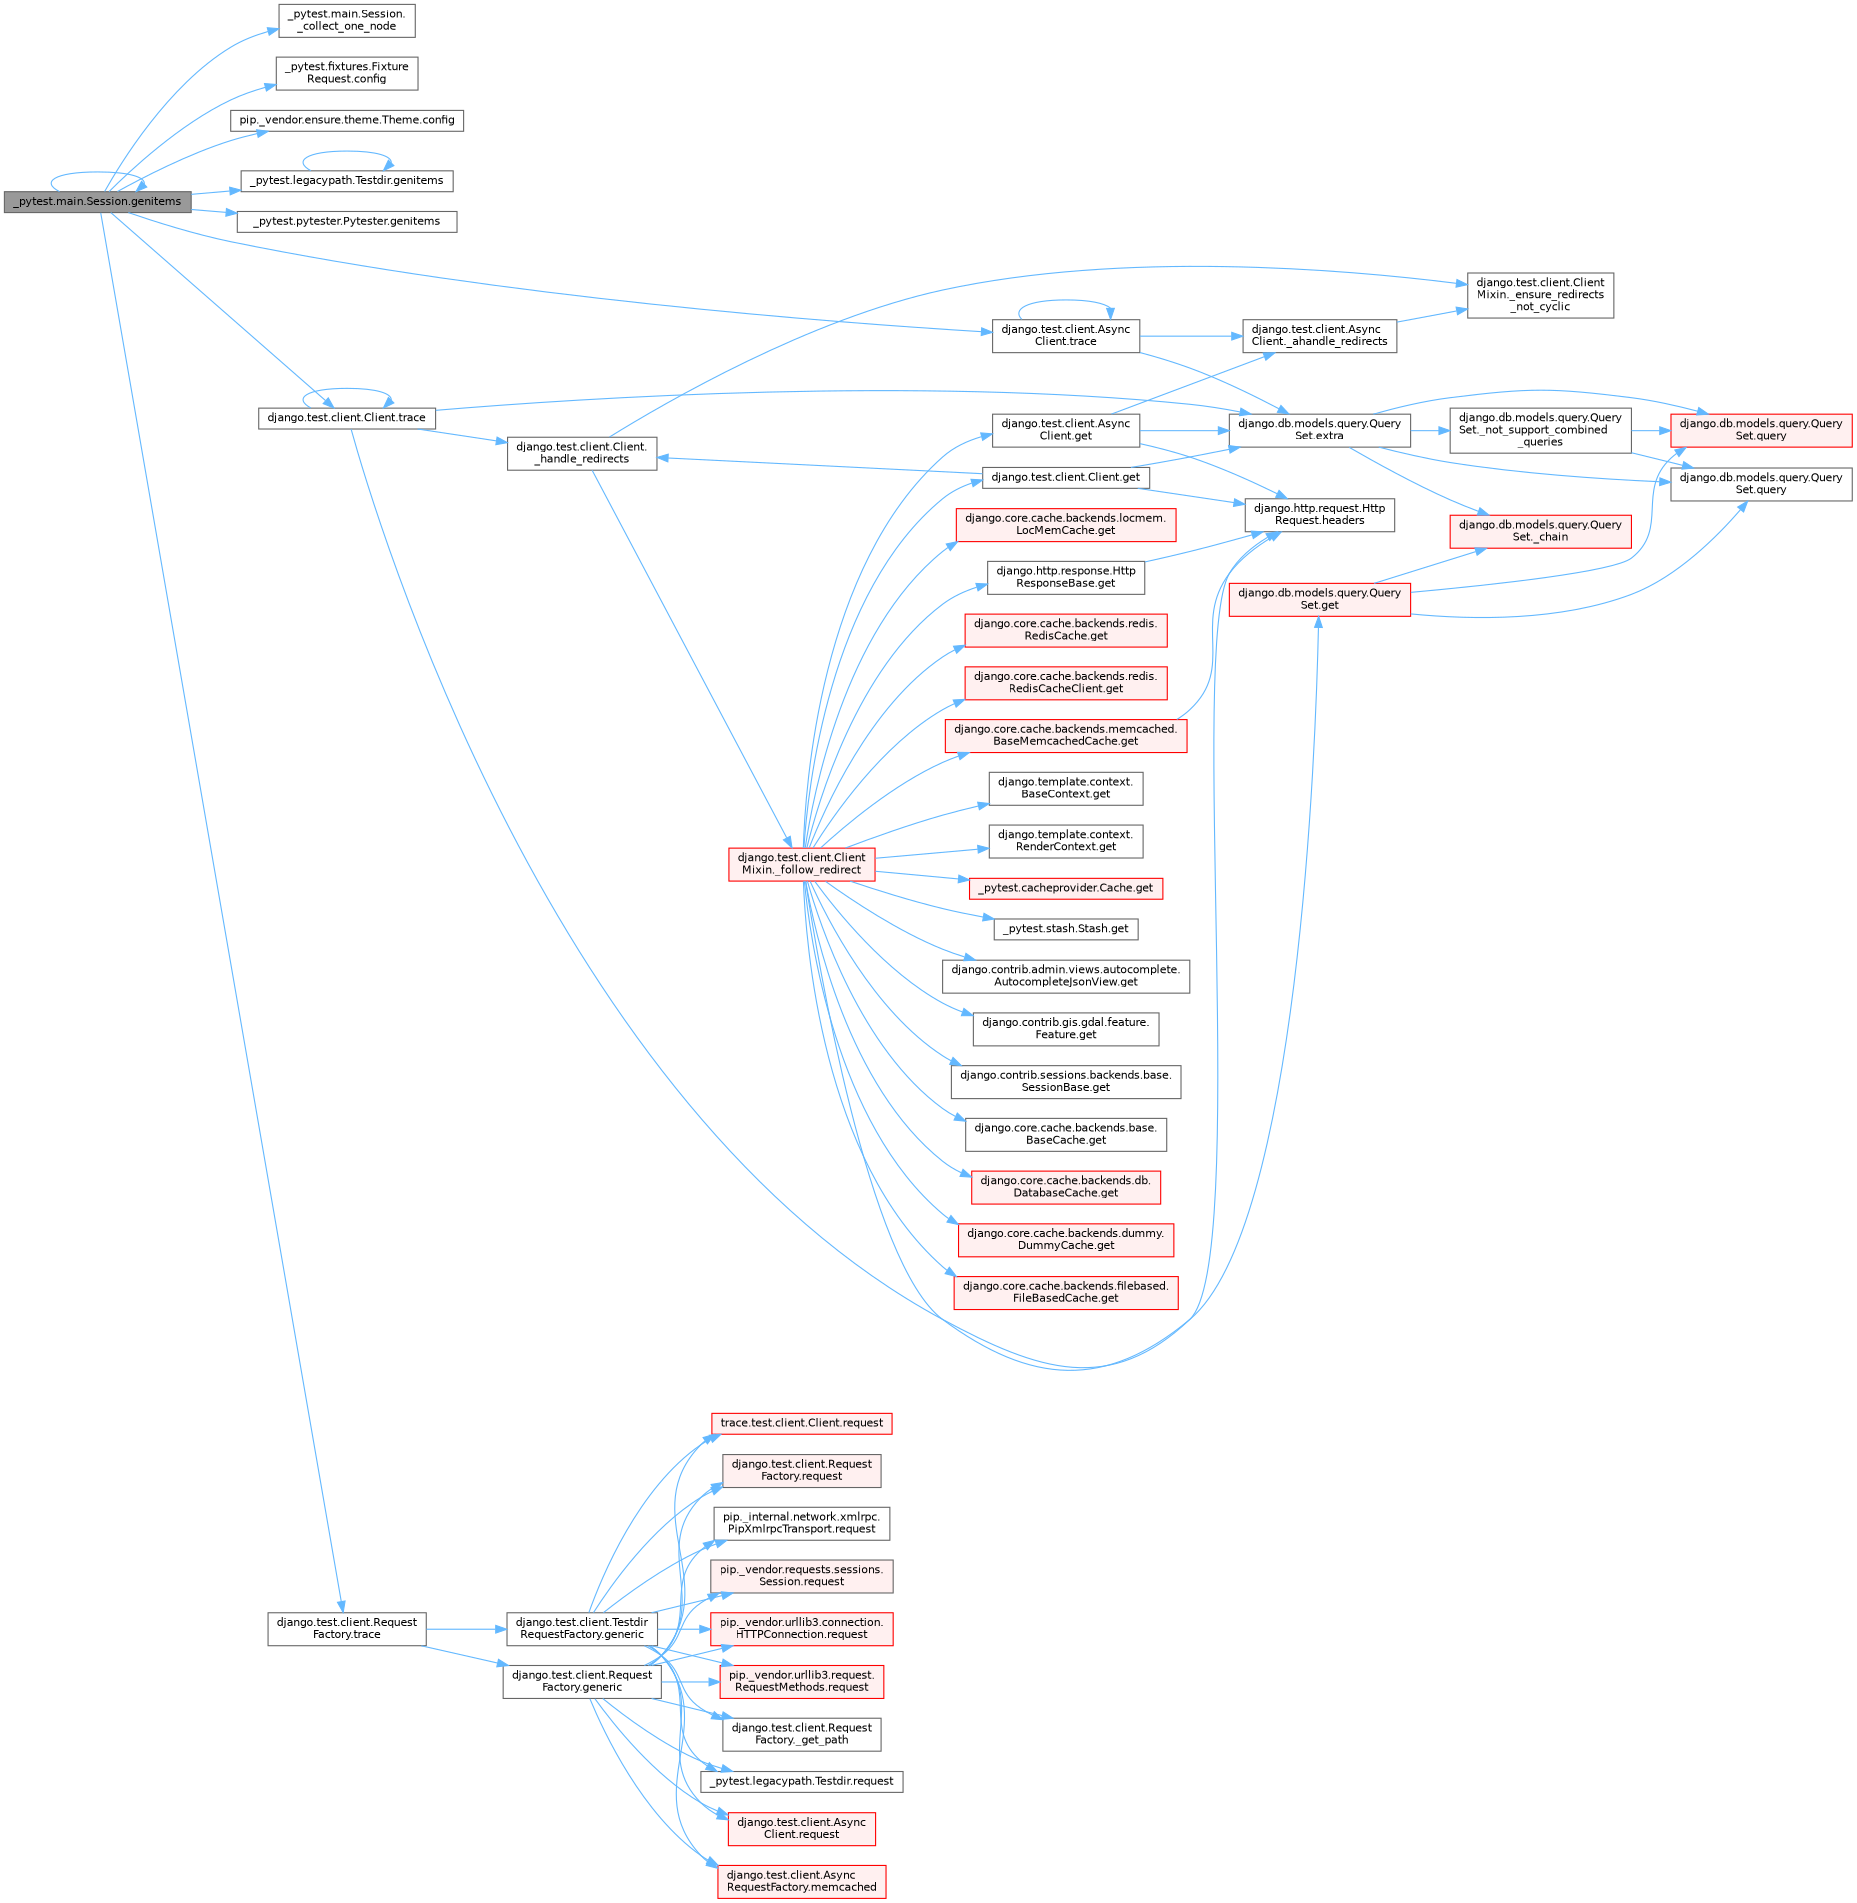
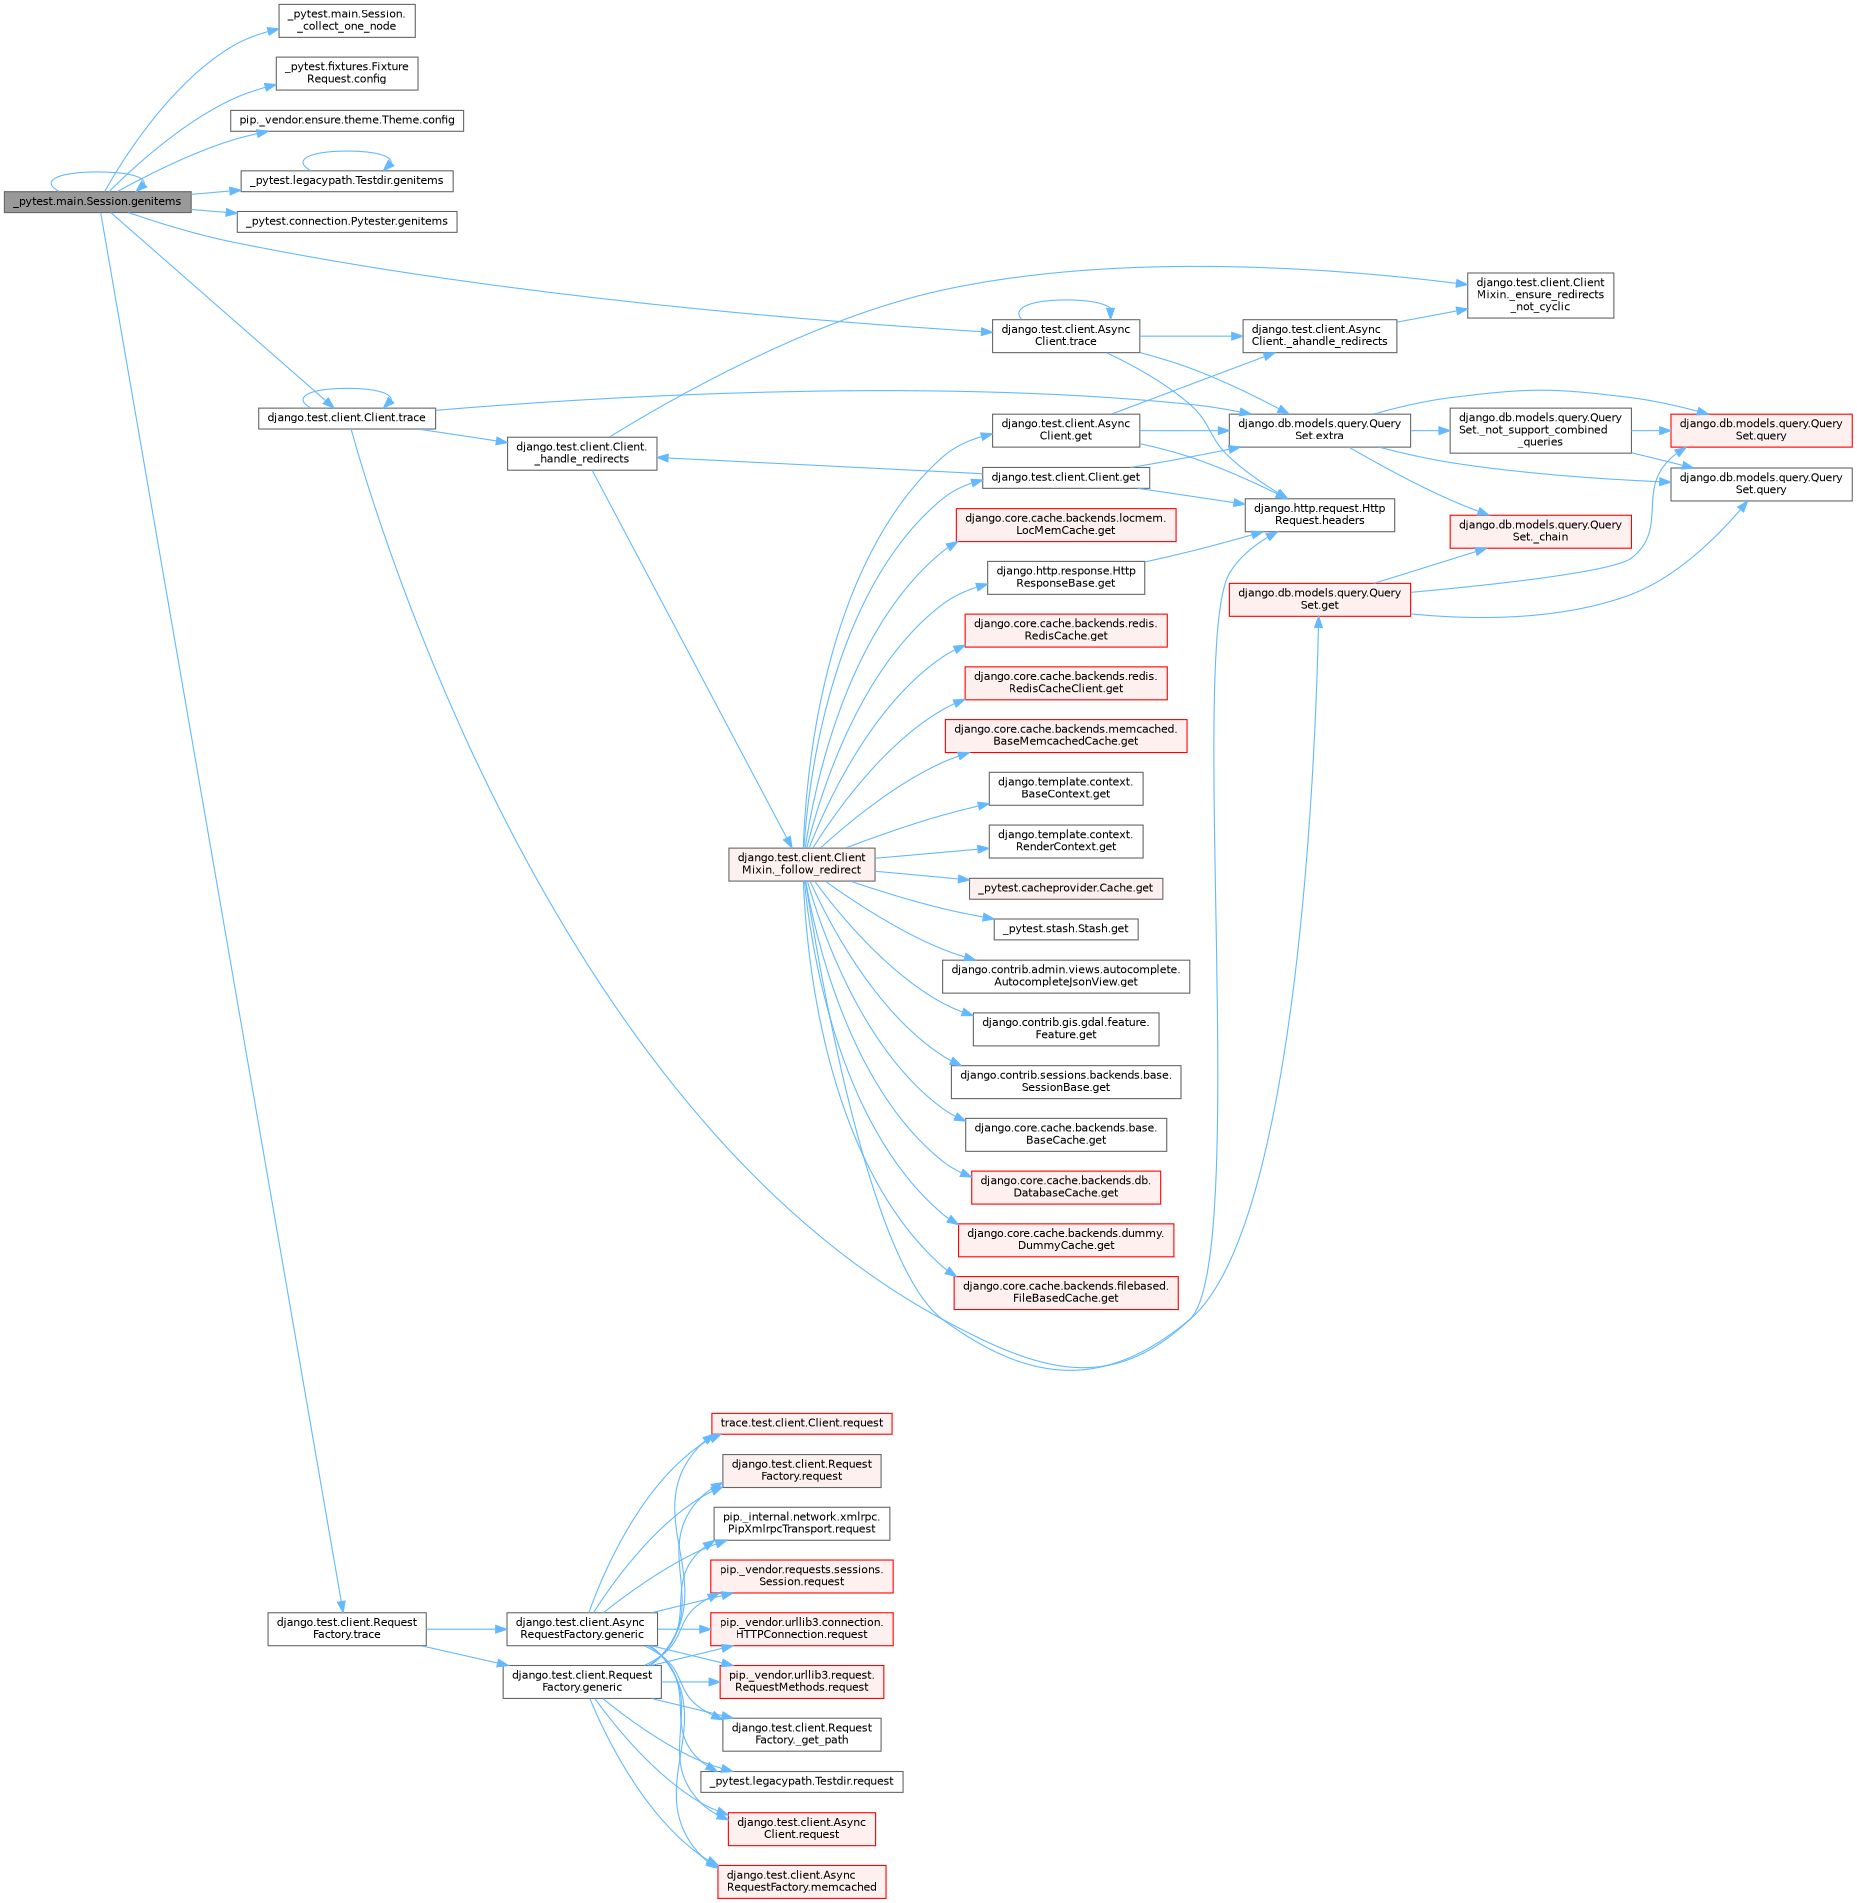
node "_pytest.pytester.Pytester.genitems": label "_pytest.pytester.Pytester.genitems" -> "_pytest.connection.Pytester.genitems"
edge "django.core.cache.backends.memcached. BaseMemcachedCache.get" -> "django.http.request.Http Request.headers": now "django.test.client.Async Client.trace" -> "django.http.request.Http Request.headers"
node "django.test.client.Client Mixin._follow_redirect": color red -> grey40
node "_pytest.cacheprovider.Cache.get": color red -> grey40
node "pip._vendor.requests.sessions. Session.request": color grey40 -> red
node "django.test.client.Testdir RequestFactory.generic": label "django.test.client.Testdir RequestFactory.generic" -> "django.test.client.Async RequestFactory.generic"
